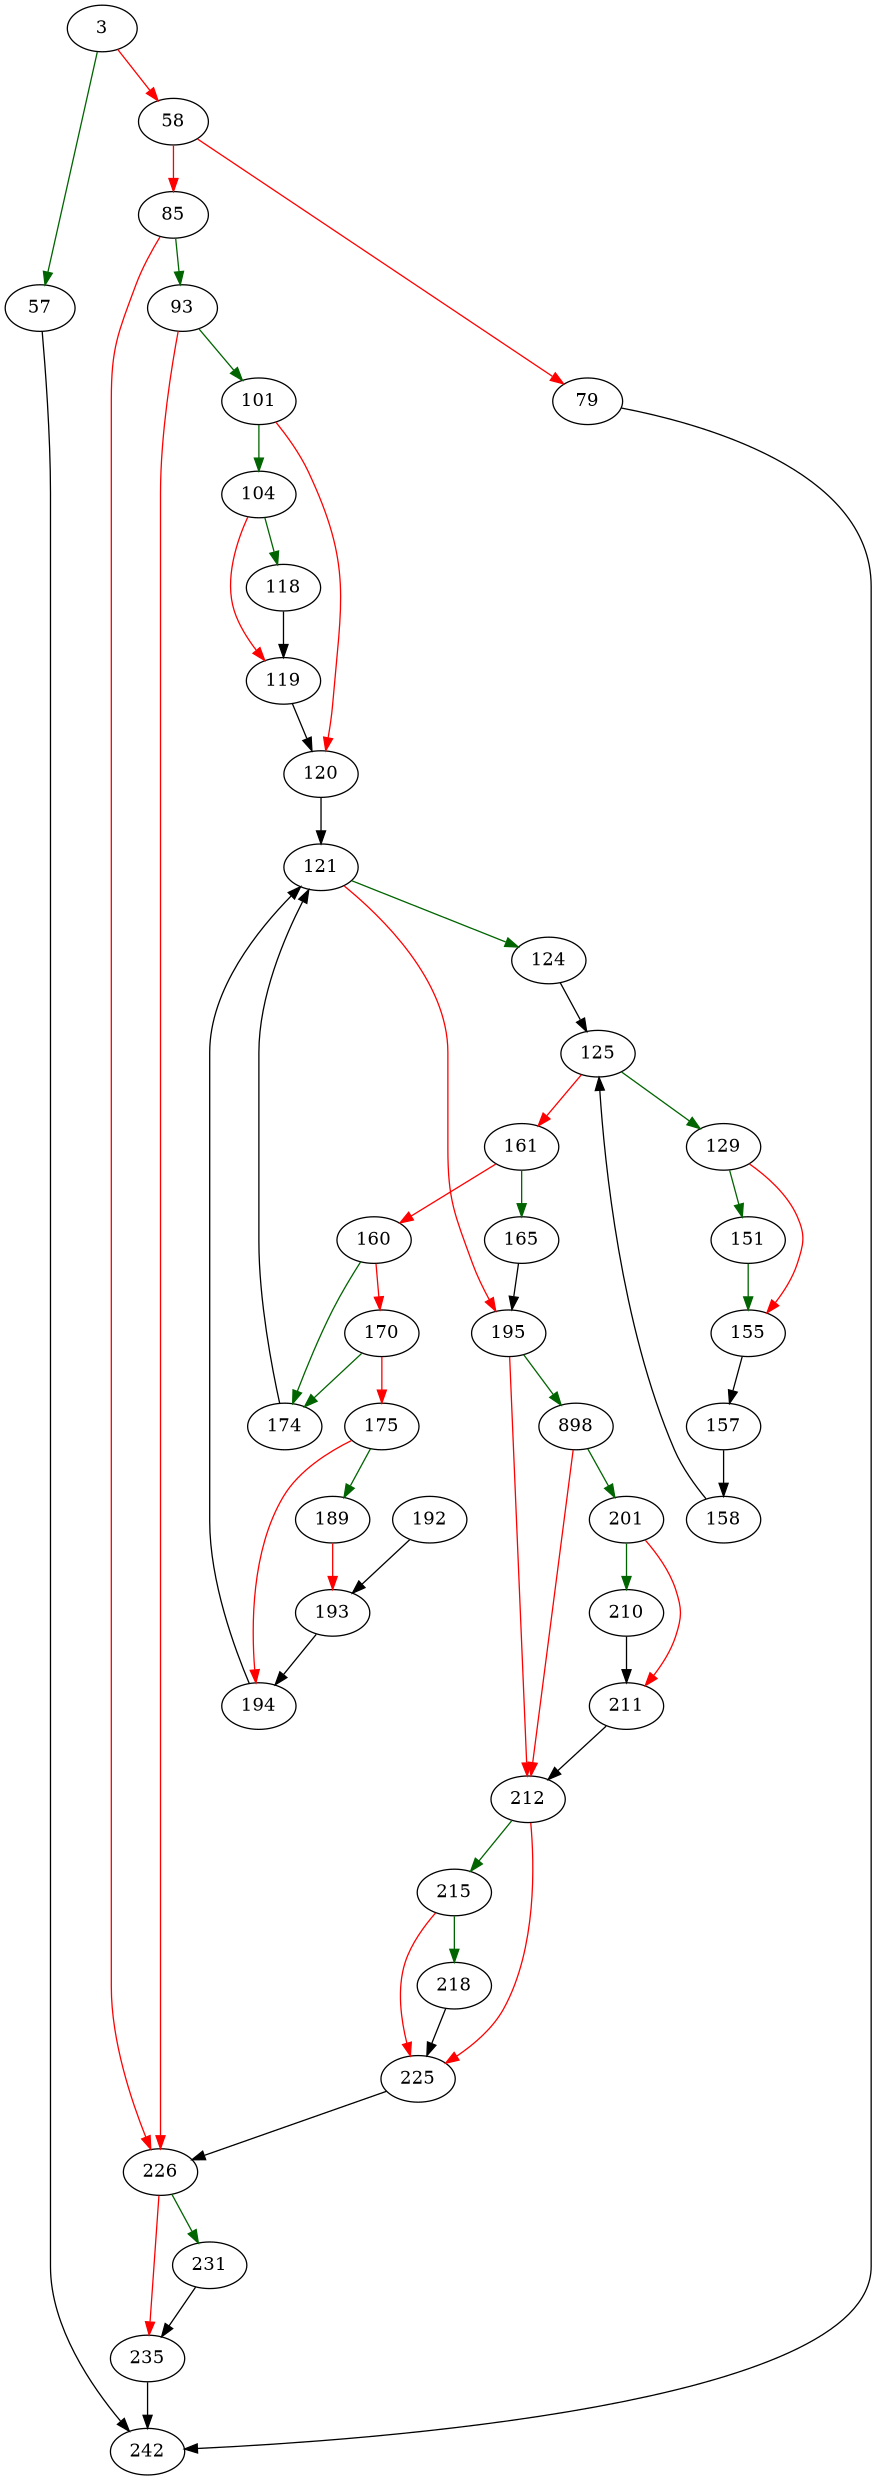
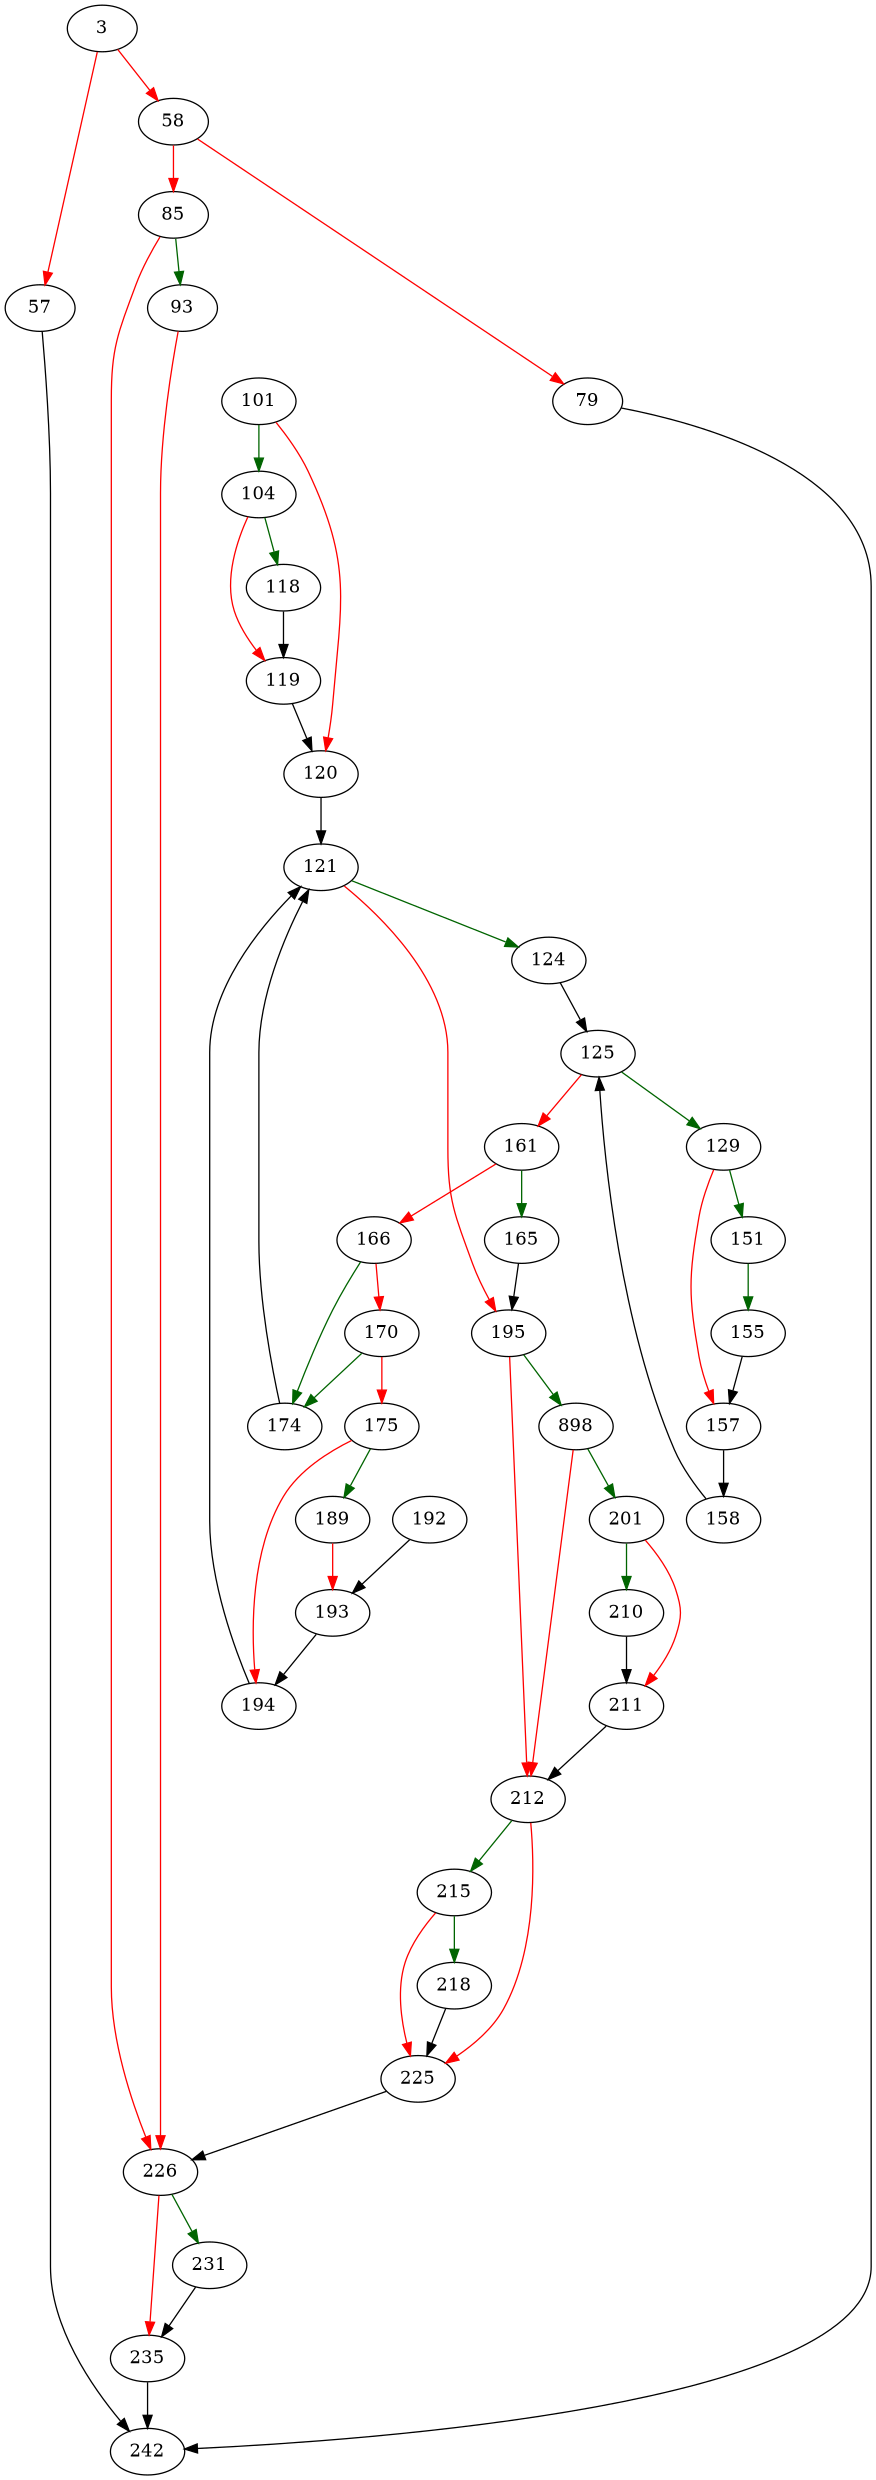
edge "3" -> "57": color darkgreen -> red
edge "93" -> "101": removed
edge "129" -> "155": now "129" -> "157"
node "160": label "160" -> "166"
